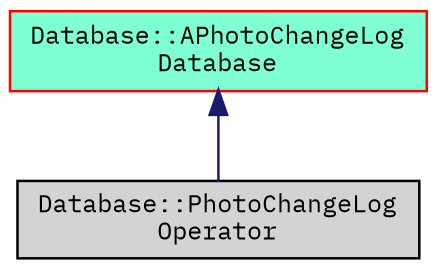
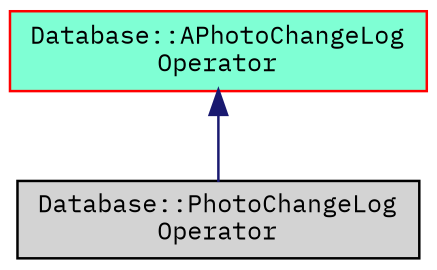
node "Database::APhotoChangeLog Database": label "Database::APhotoChangeLog Database" -> "Database::APhotoChangeLog Operator"
